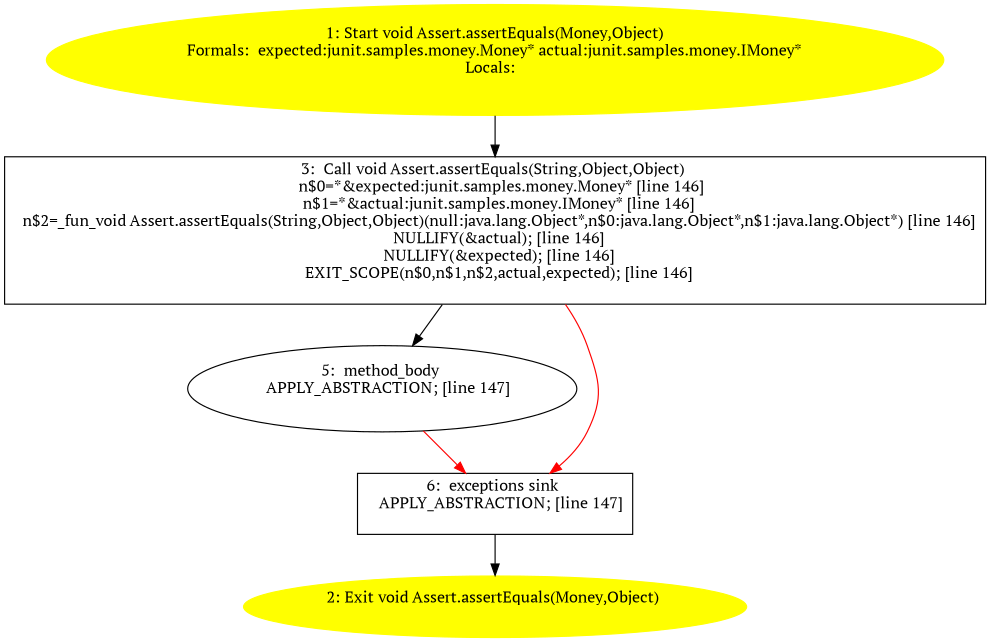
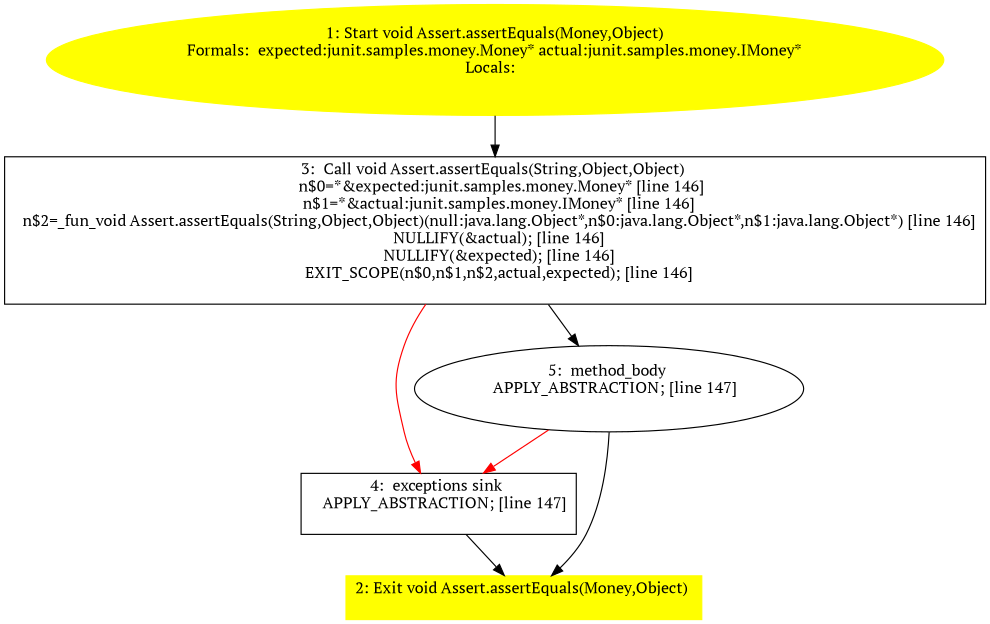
node "6:  exceptions sink APPLY_ABSTRACTION; [line 147]": label "6:  exceptions sink APPLY_ABSTRACTION; [line 147]" -> "4:  exceptions sink APPLY_ABSTRACTION; [line 147]"
edge "5:  method_body APPLY_ABSTRACTION; [line 147]" -> "2: Exit void Assert.assertEquals(Money,Object)": added
node "2: Exit void Assert.assertEquals(Money,Object)": shape ellipse -> box
